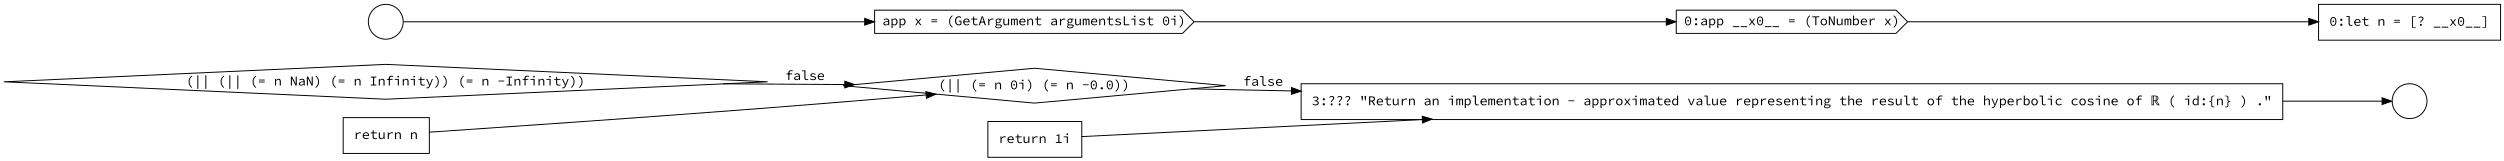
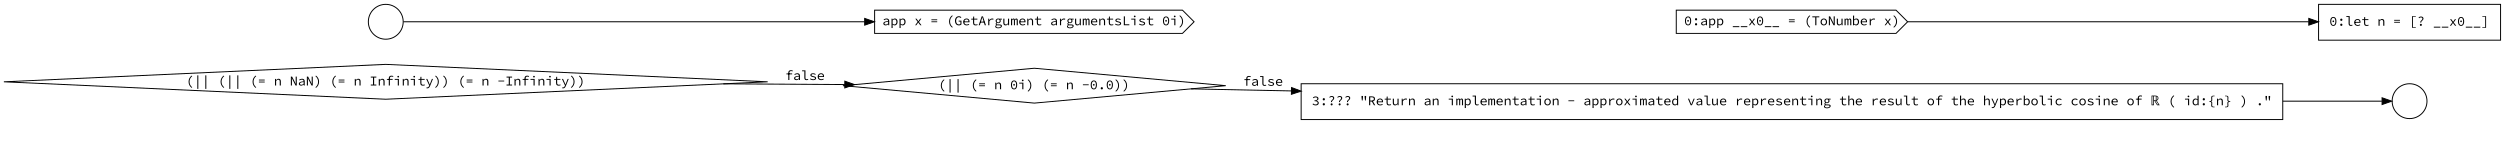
edge "app x = (GetArgument argumentsList 0i)" -> "0:app __x0__ = (ToNumber x)": removed
node "return n": removed
node "return 1i": removed
